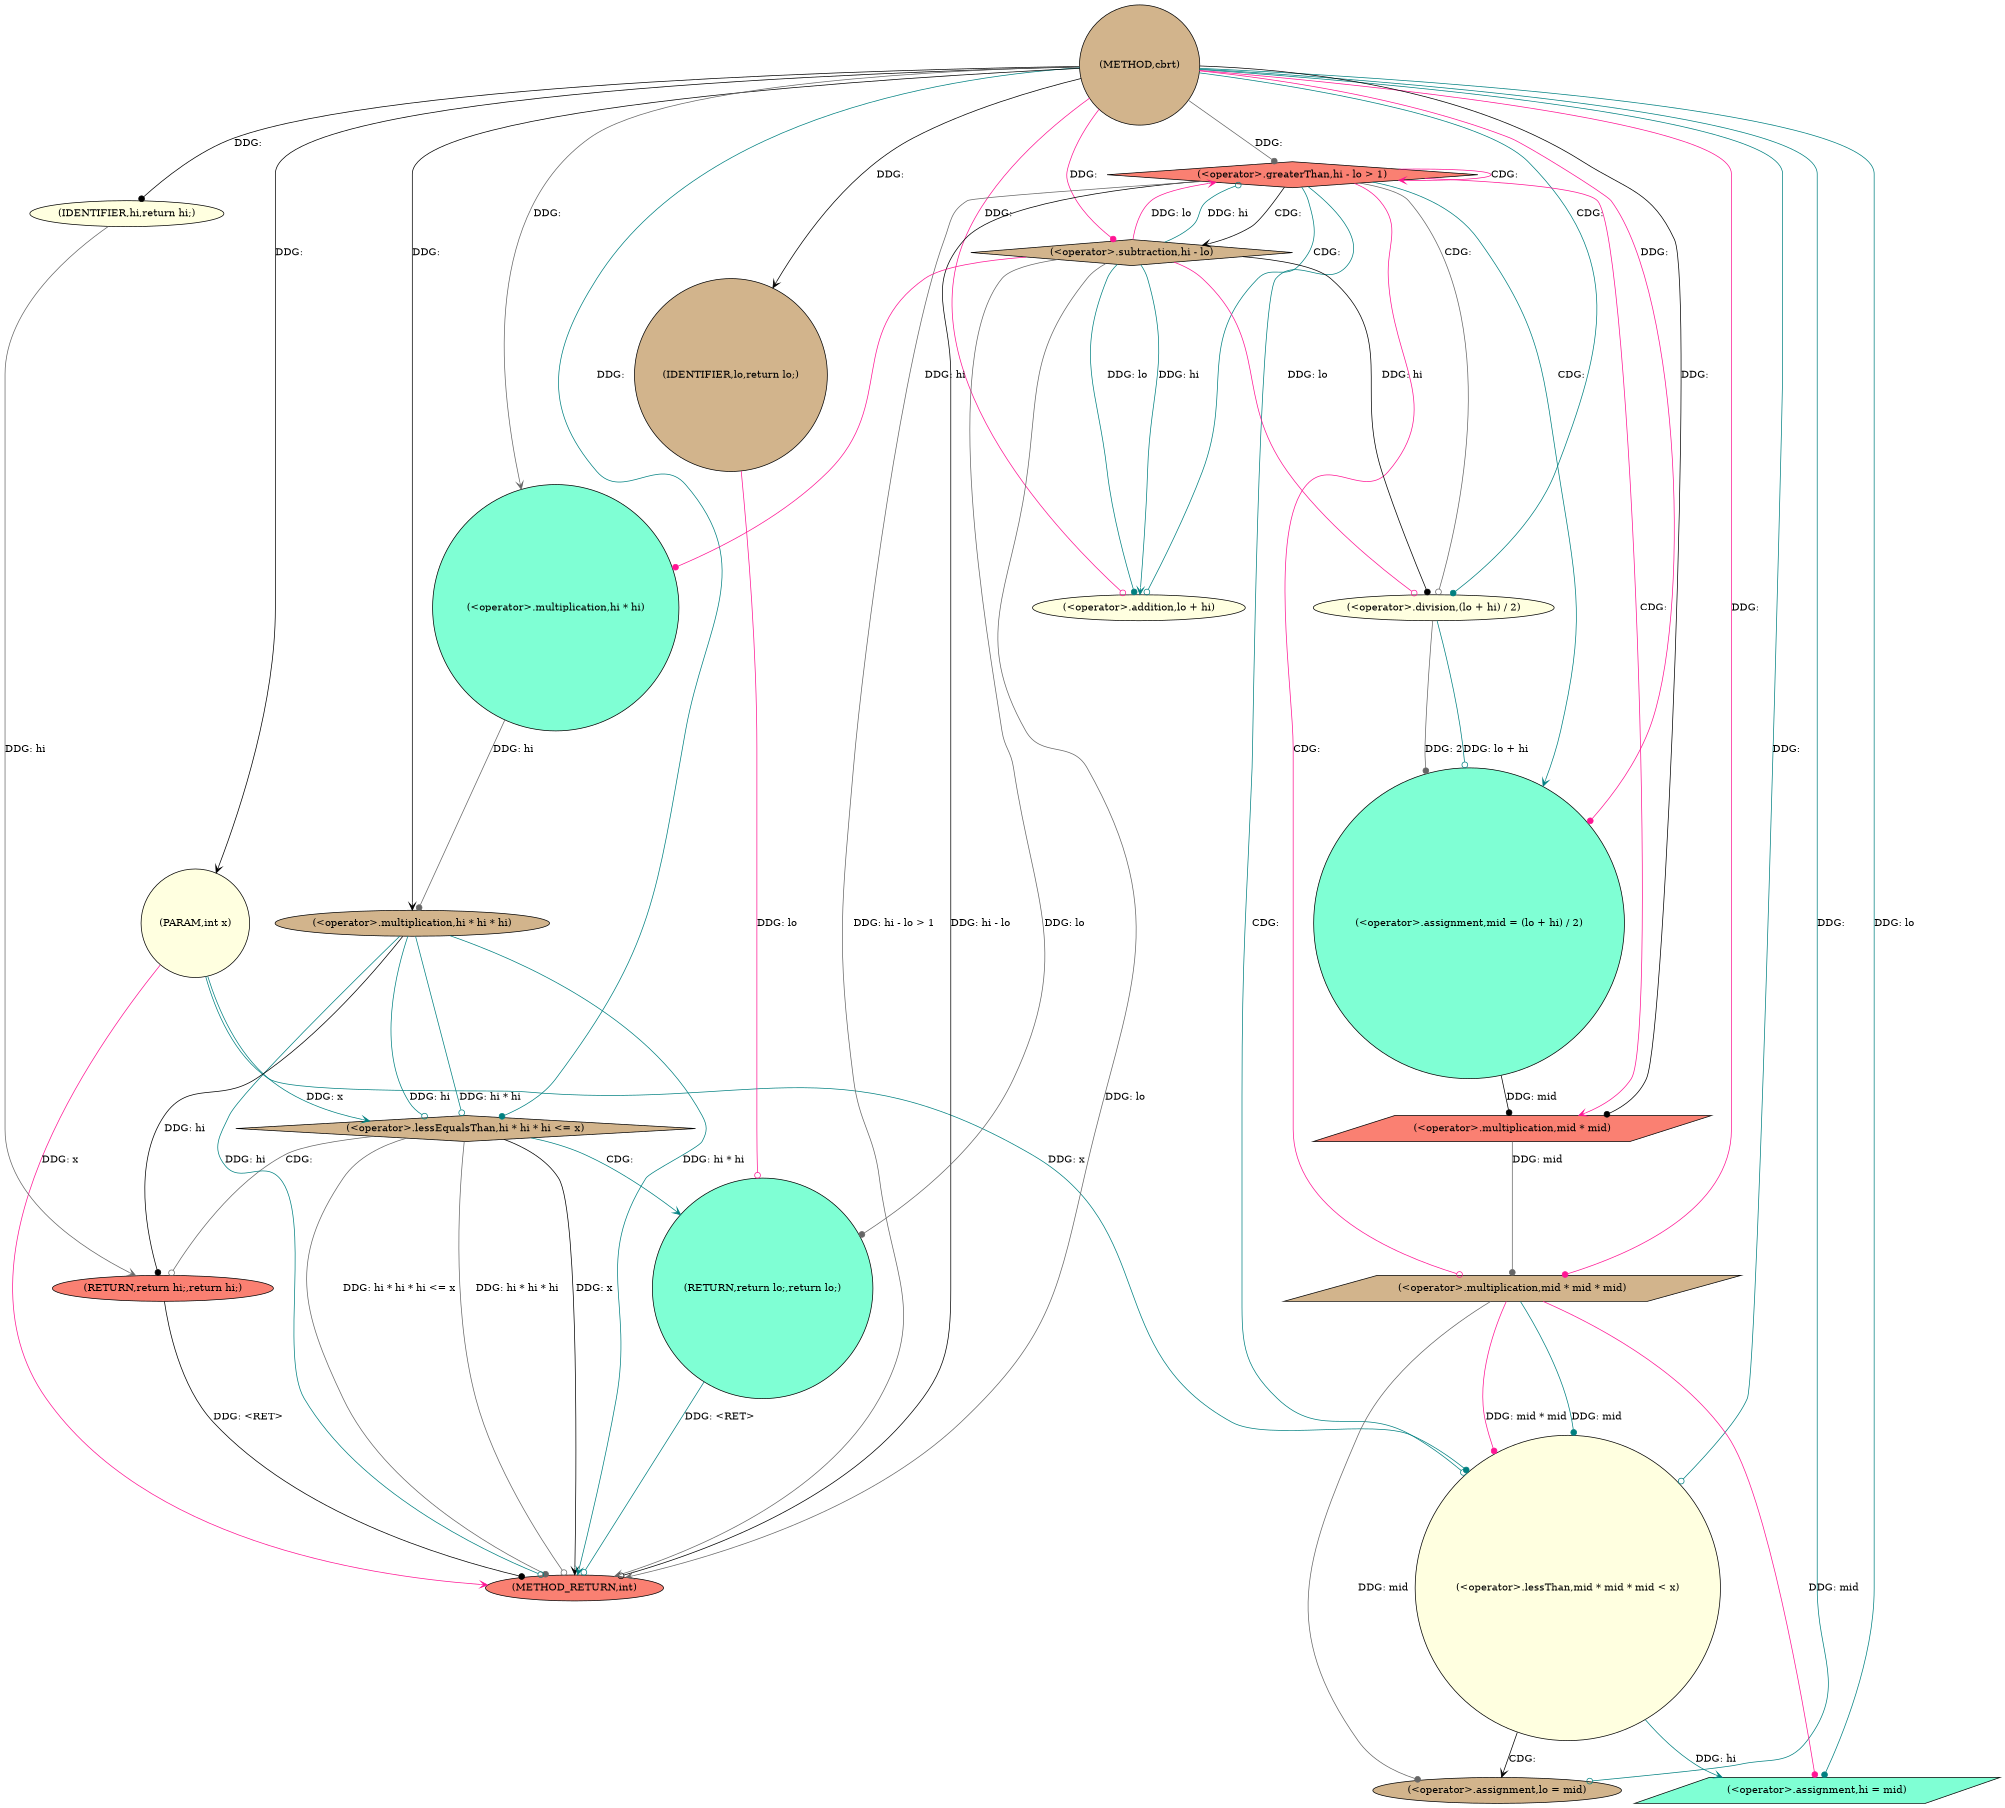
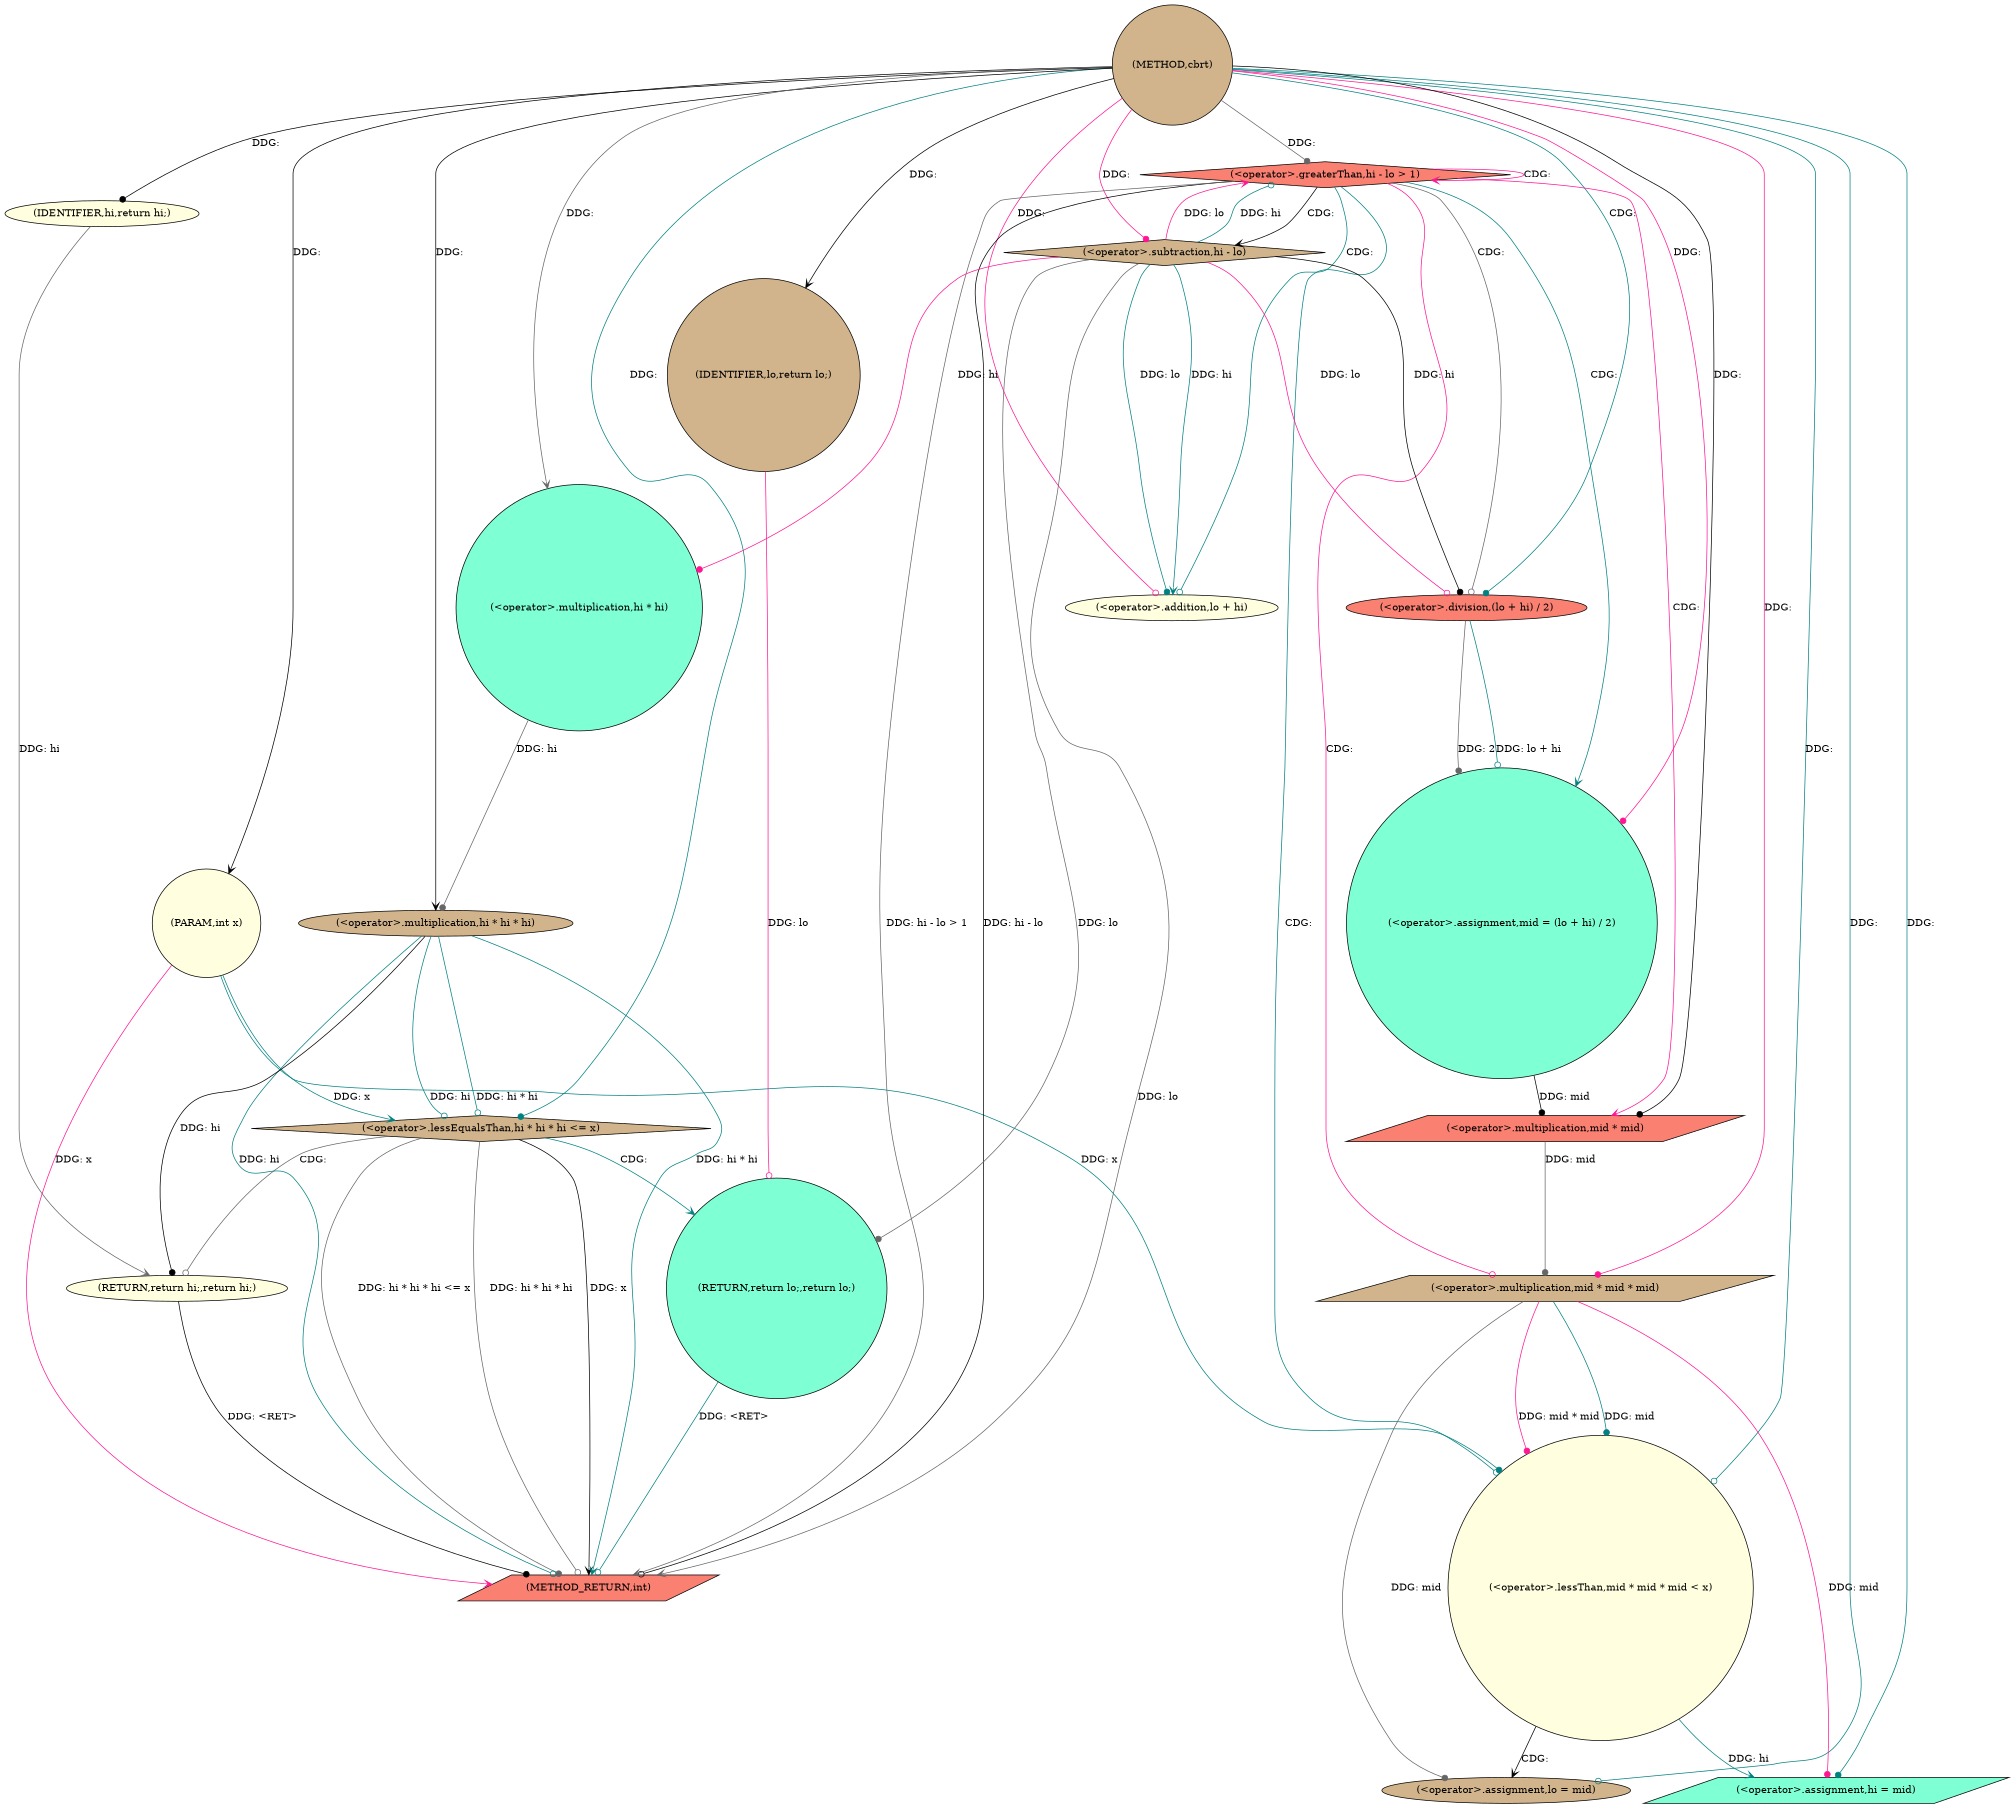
node "(<operator>.division,(lo + hi) / 2)": fillcolor lightyellow -> salmon
edge "(METHOD,cbrt)" -> "(<operator>.assignment,hi = mid)": label "DDG: lo" -> "DDG: "
node "(RETURN,return hi;,return hi;)": fillcolor salmon -> lightyellow
node "(METHOD_RETURN,int)": shape ellipse -> parallelogram
